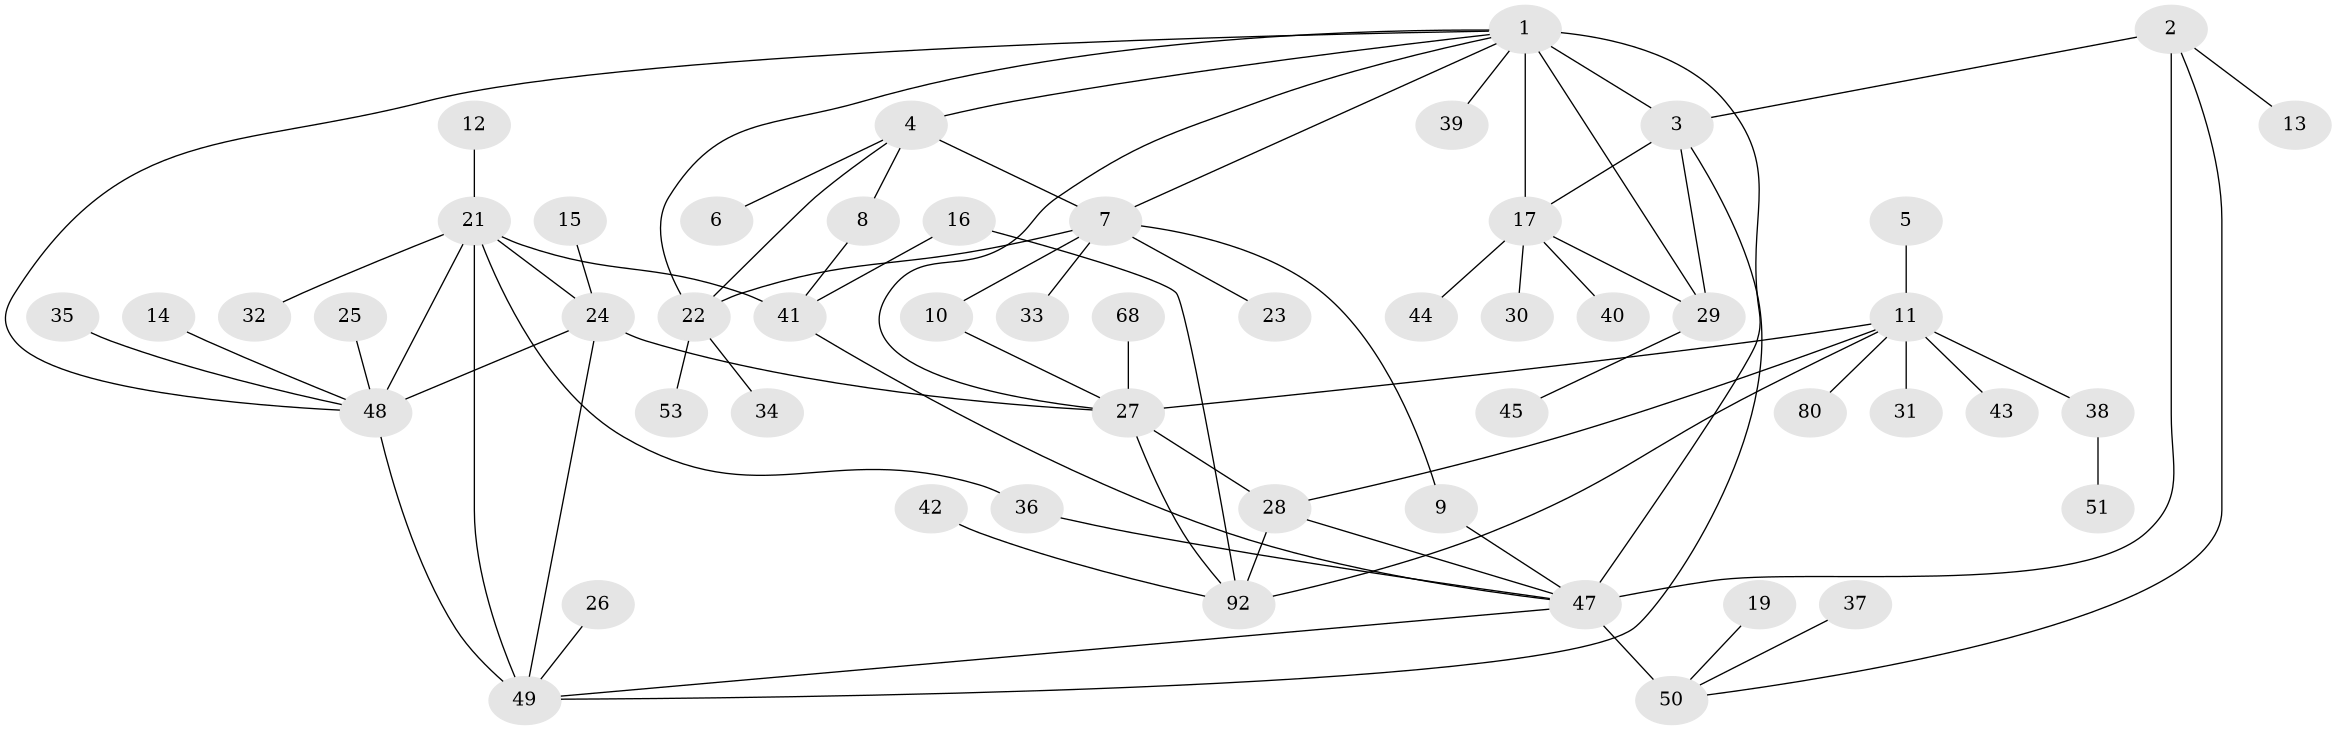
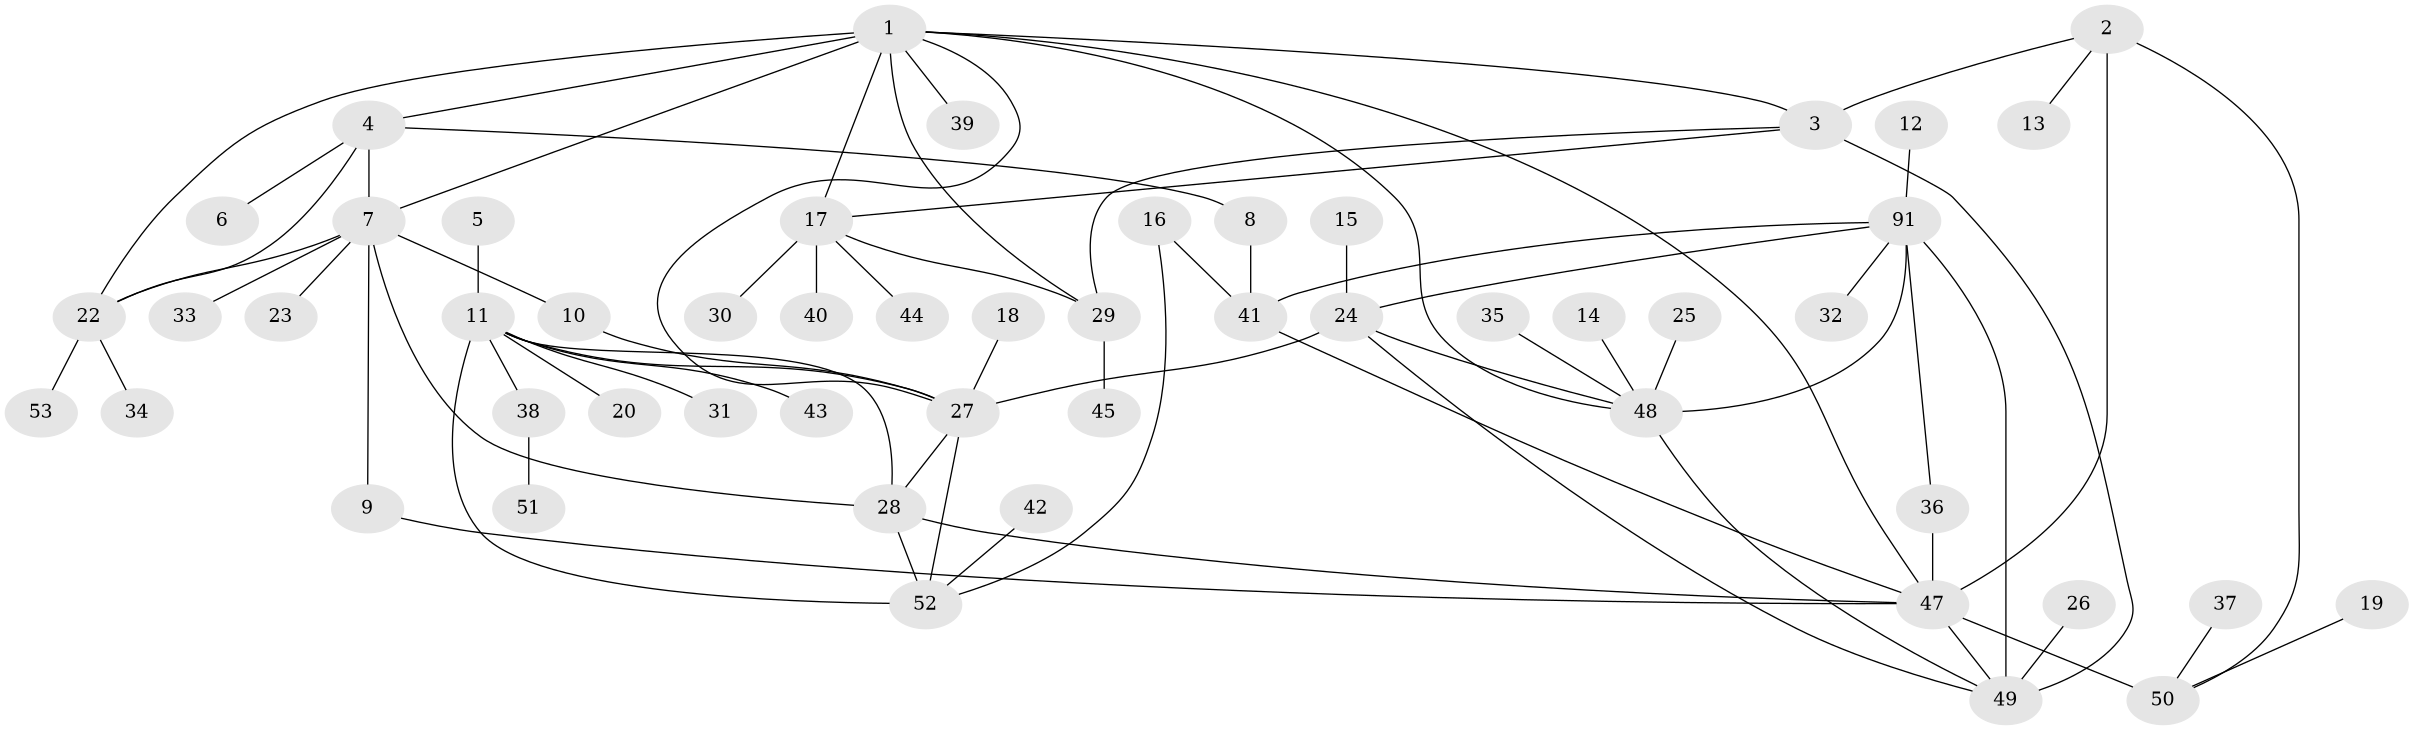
node "21": label "21" -> "91"
node "68": label "68" -> "18"
node "80": label "80" -> "20"
edge "7" -- "28": added
node "92": label "92" -> "52"
